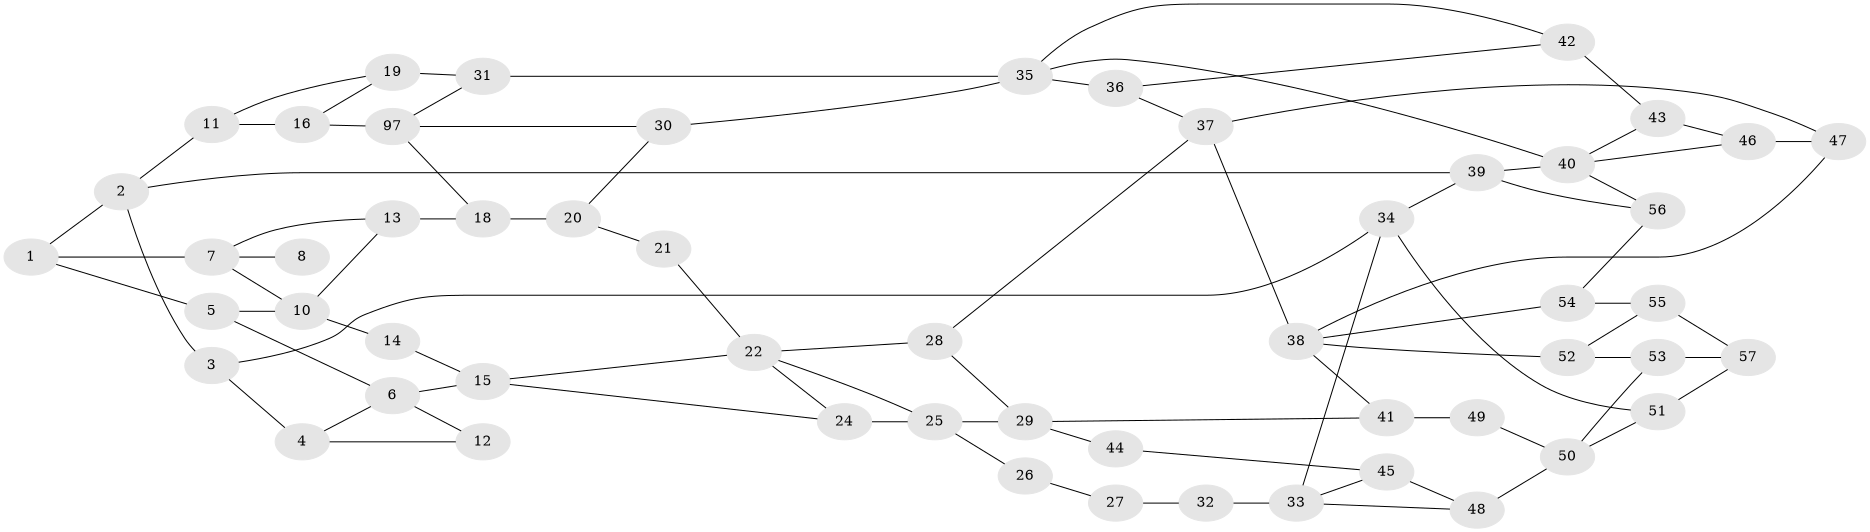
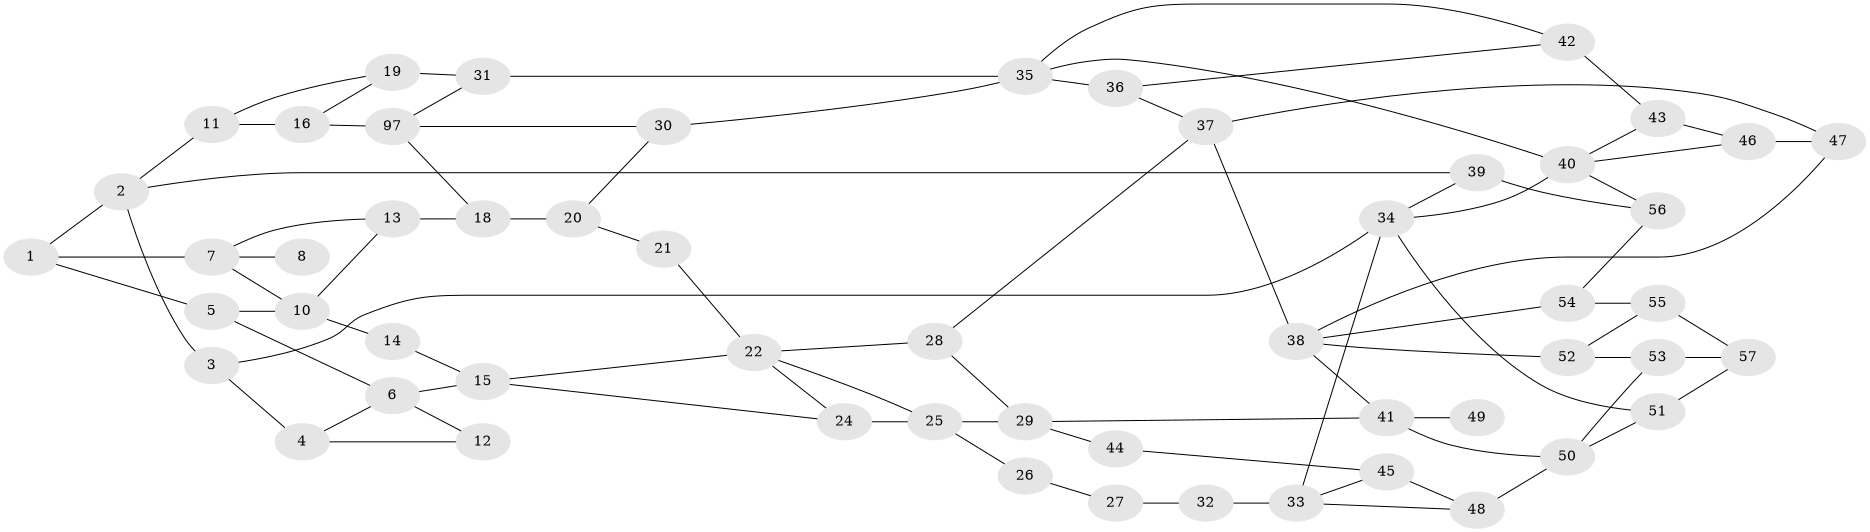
edge "40" -- "39": now "40" -- "34"
edge "49" -- "50": now "41" -- "50"
